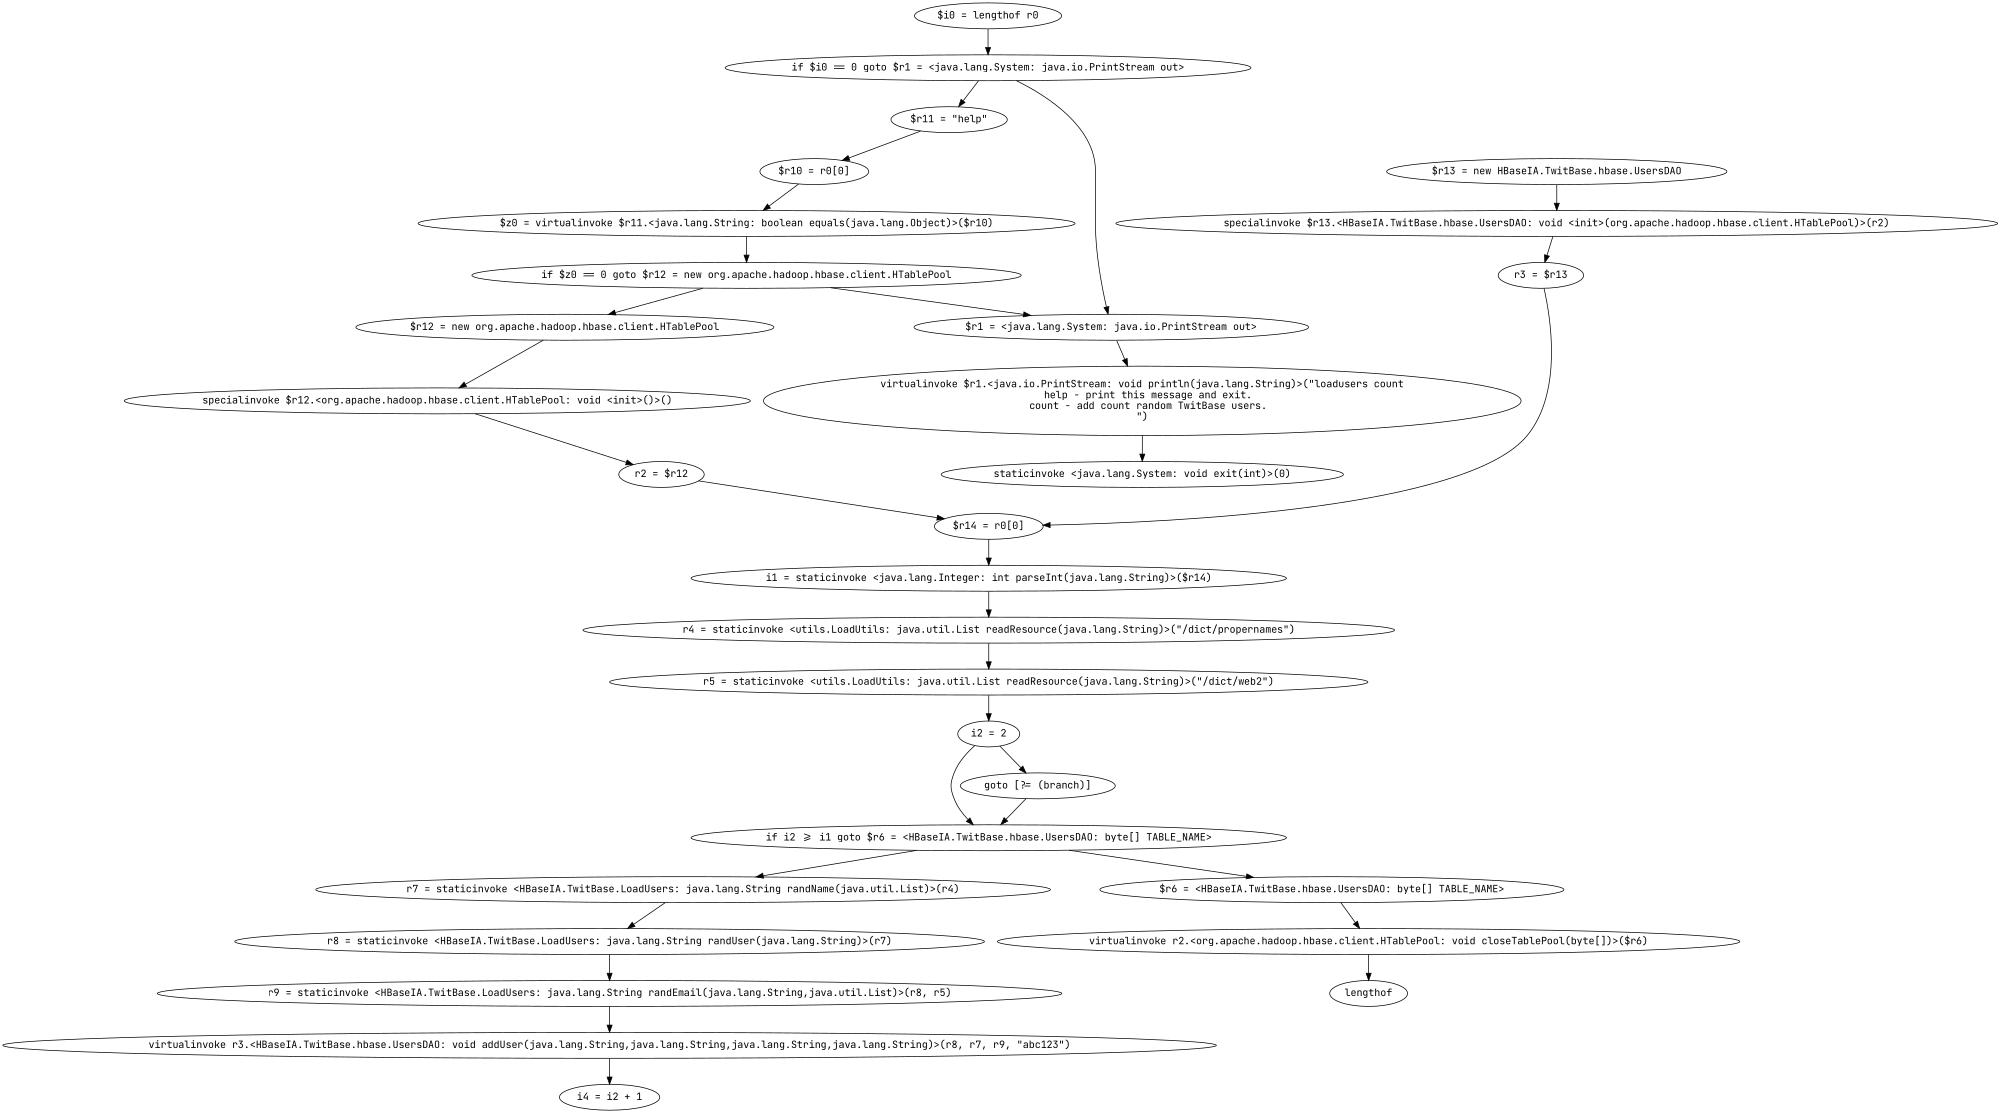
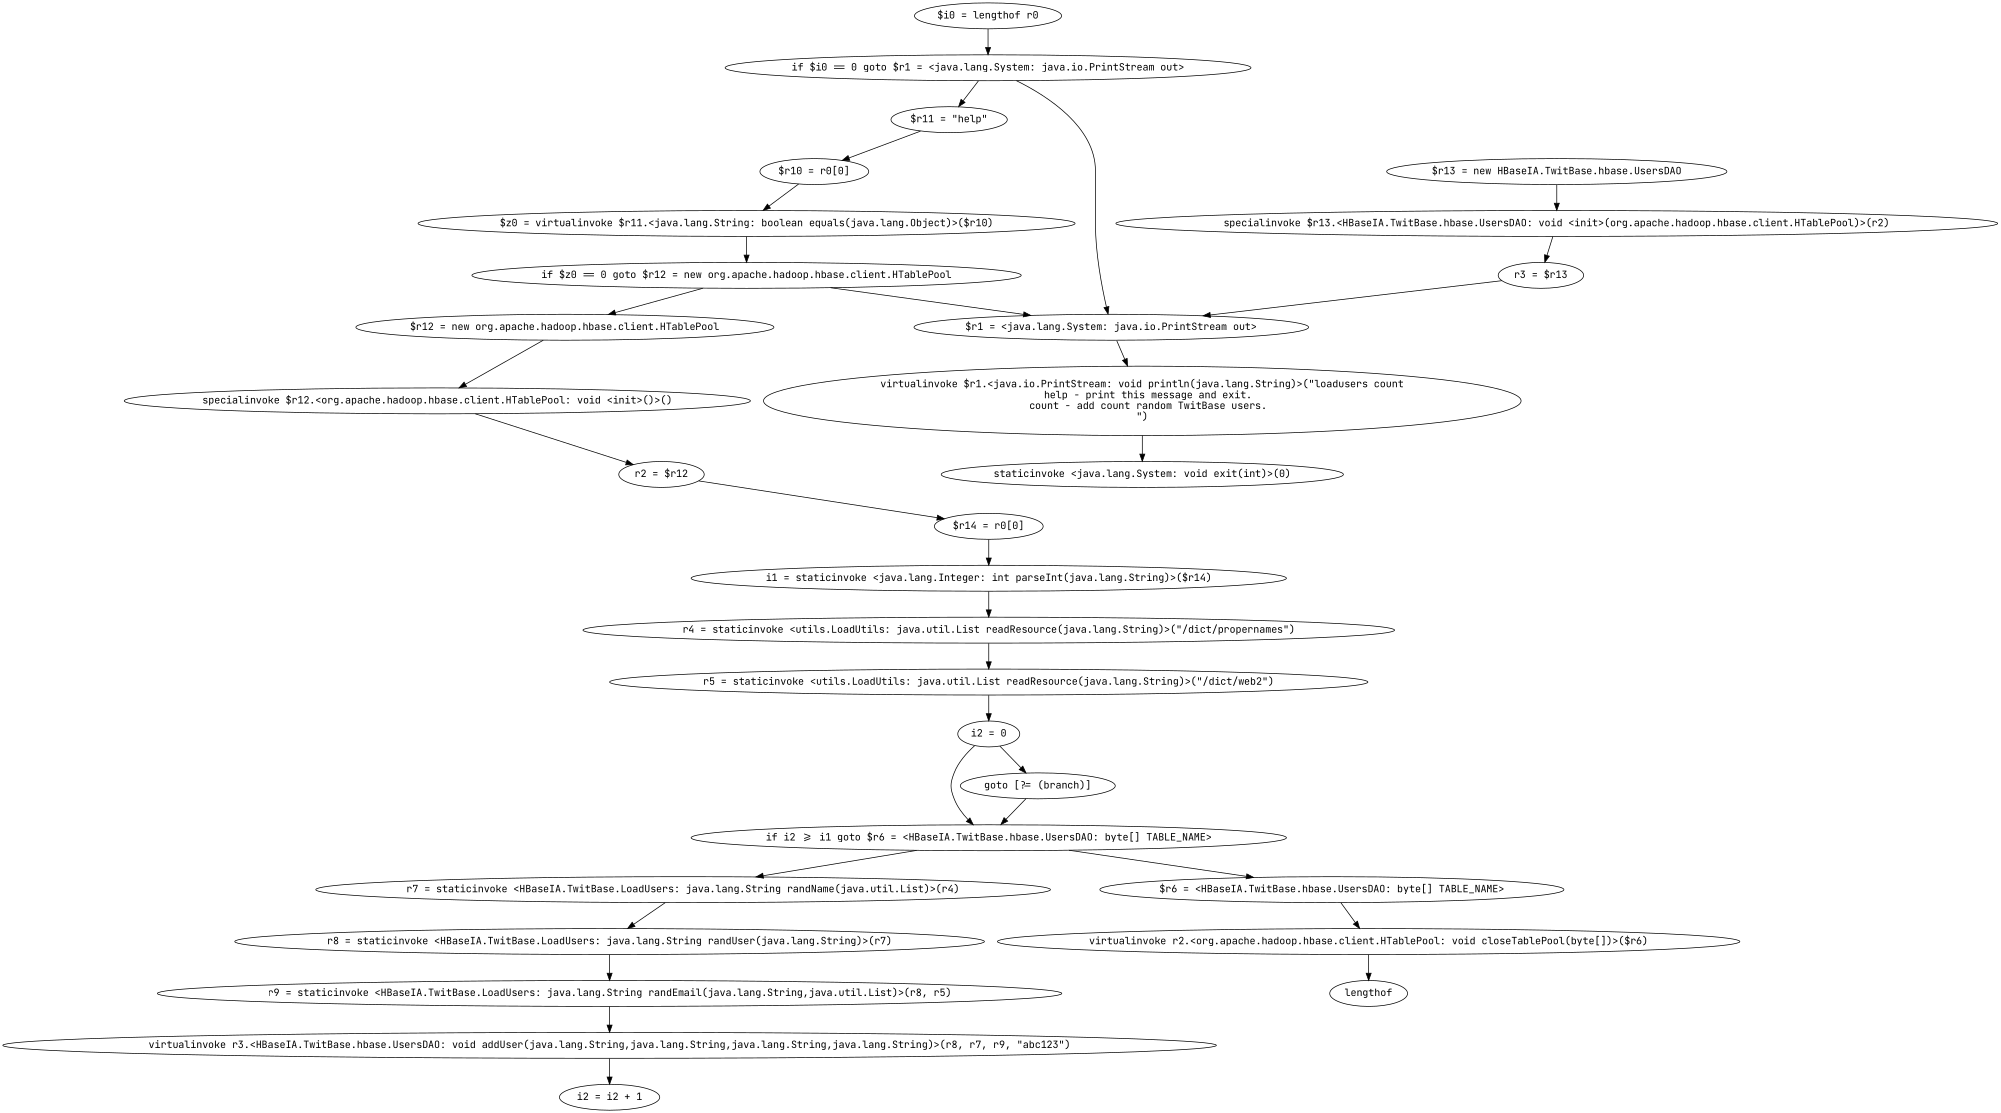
edge "r3 = $r13" -> "$r14 = r0[0]": now "r3 = $r13" -> "$r1 = <java.lang.System: java.io.PrintStream out>"
node "i2 = 2": label "i2 = 2" -> "i2 = 0"
node "i4 = i2 + 1": label "i4 = i2 + 1" -> "i2 = i2 + 1"
